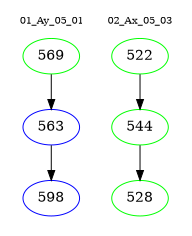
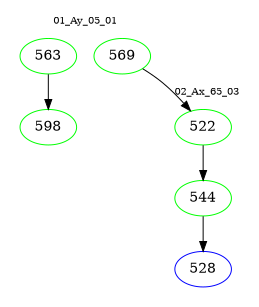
cluster "02_Ax_05_03": label "02_Ax_05_03" -> "02_Ax_65_03"
edge "569" -> "563": now "569" -> "522"
node "563": color blue -> green
node "598": color blue -> green
node "528": color green -> blue
